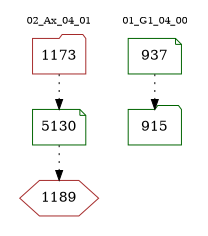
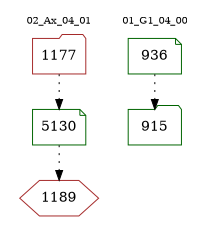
node "1173": label "1173" -> "1177"
node "937": label "937" -> "936"
